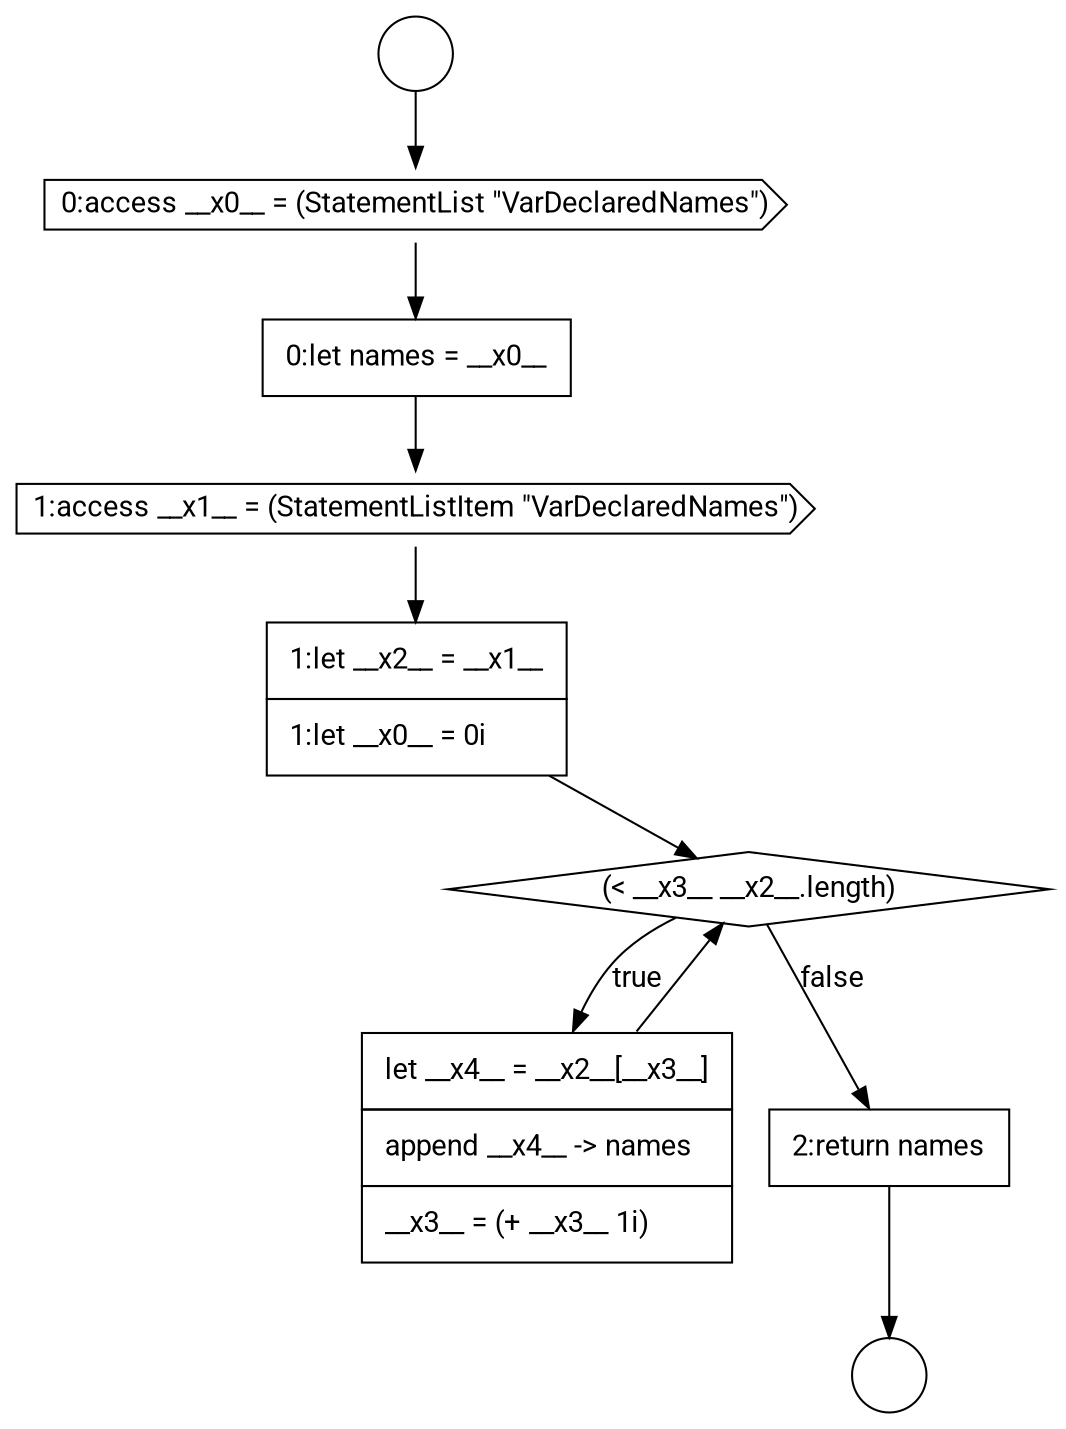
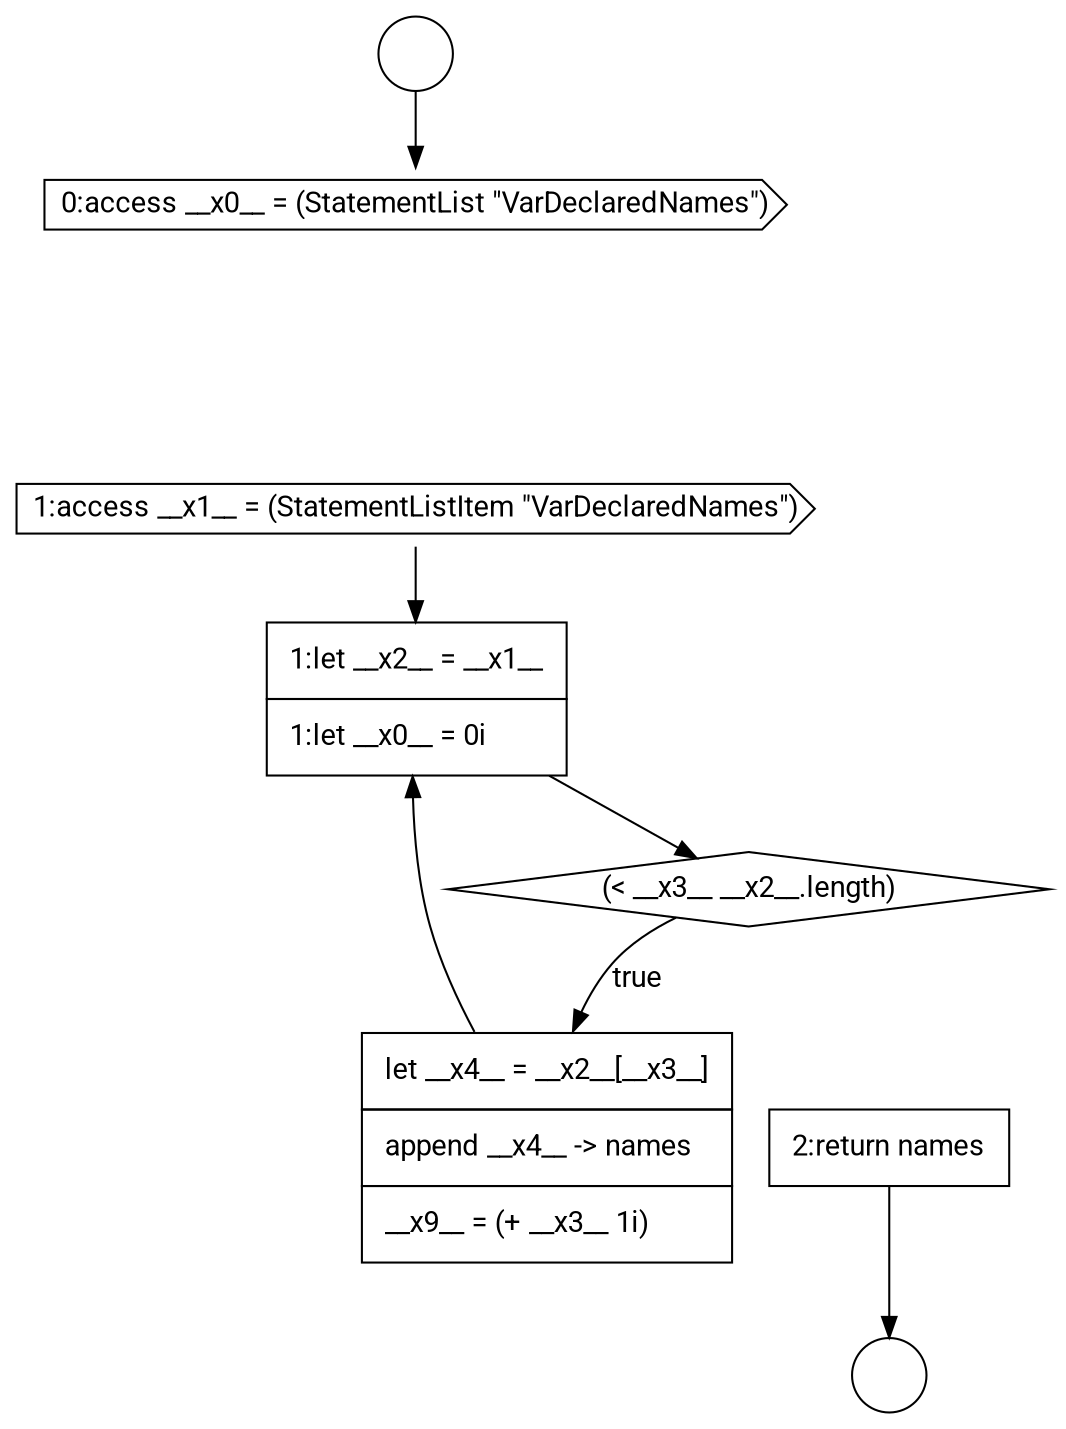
node "0:let names = __x0__": removed
edge "let __x4__ = __x2__[__x3__]" -> "(< __x3__ __x2__.length)": now "let __x4__ = __x2__[__x3__]" -> "1:let __x2__ = __x1__"
edge "(< __x3__ __x2__.length)" -> "2:return names": removed, label "false"
node "let __x4__ = __x2__[__x3__]": text "__x3__ = (+ __x3__ 1i)" -> "__x9__ = (+ __x3__ 1i)"
